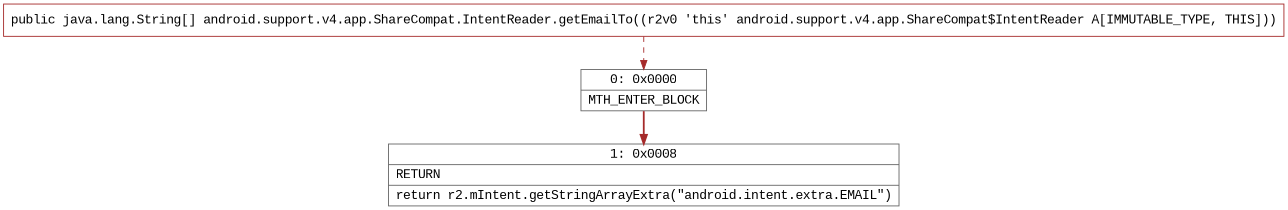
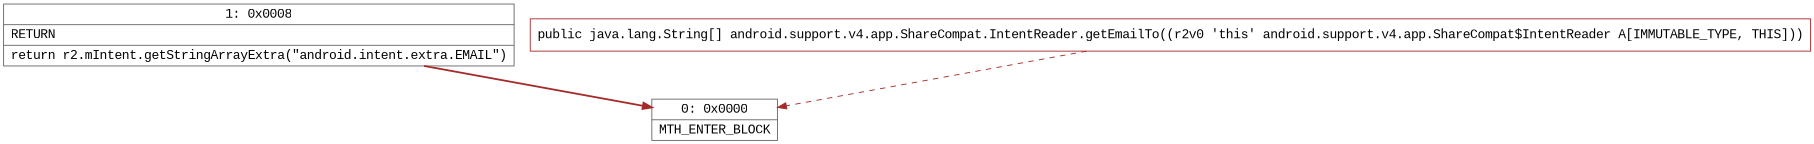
edge "0: 0x0000" -> "1: 0x0008": reversed
